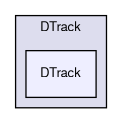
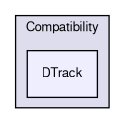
cluster "DTrack": label "DTrack" -> "Compatibility"
